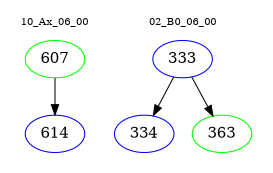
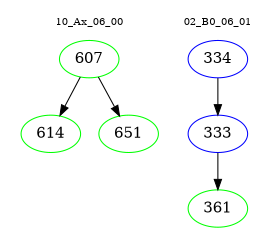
cluster "02_B0_06_00": label "02_B0_06_00" -> "02_B0_06_01"
edge "333" -> "334": reversed
node "614": color blue -> green
node "651": added
node "363": label "363" -> "361"
